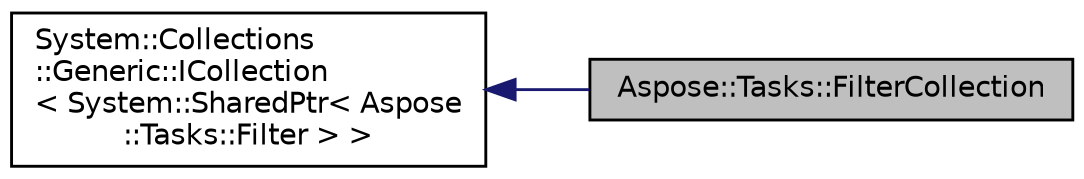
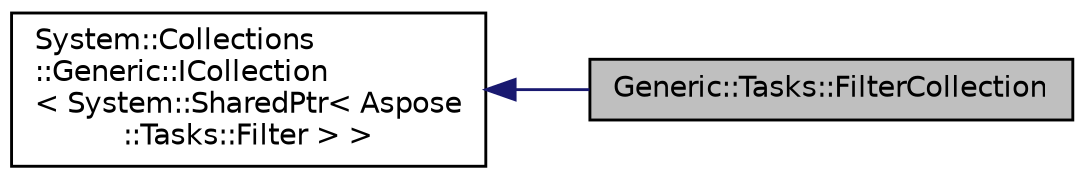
node "Aspose::Tasks::FilterCollection": label "Aspose::Tasks::FilterCollection" -> "Generic::Tasks::FilterCollection"
